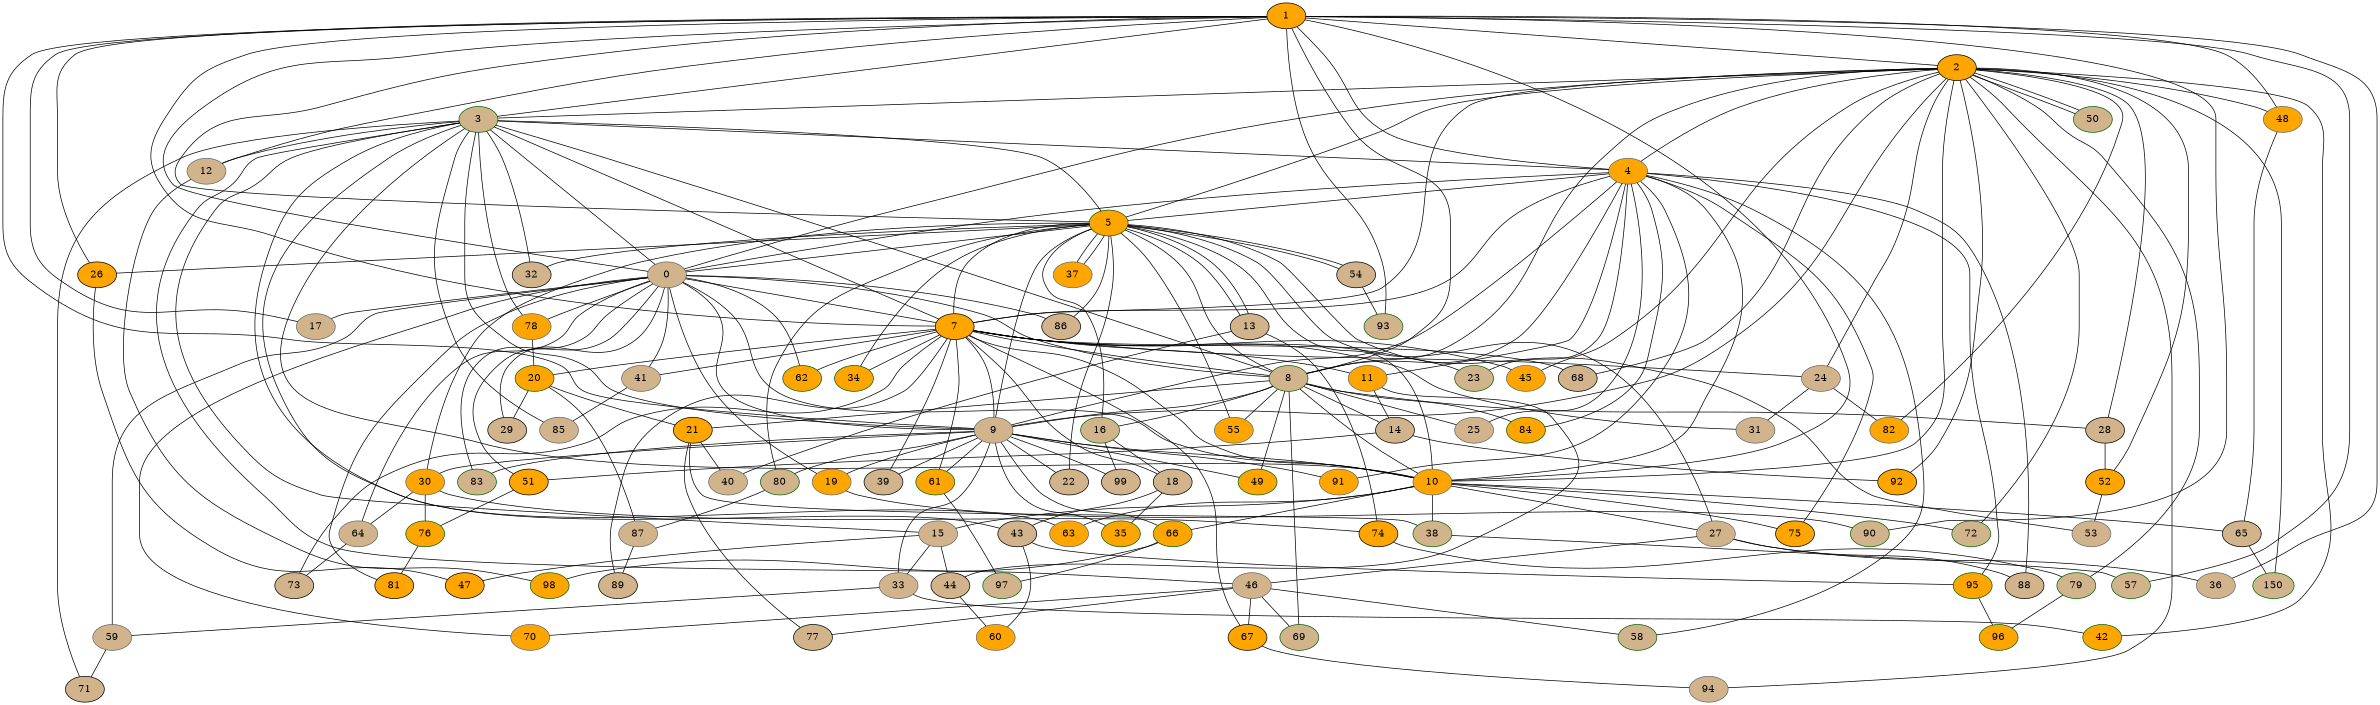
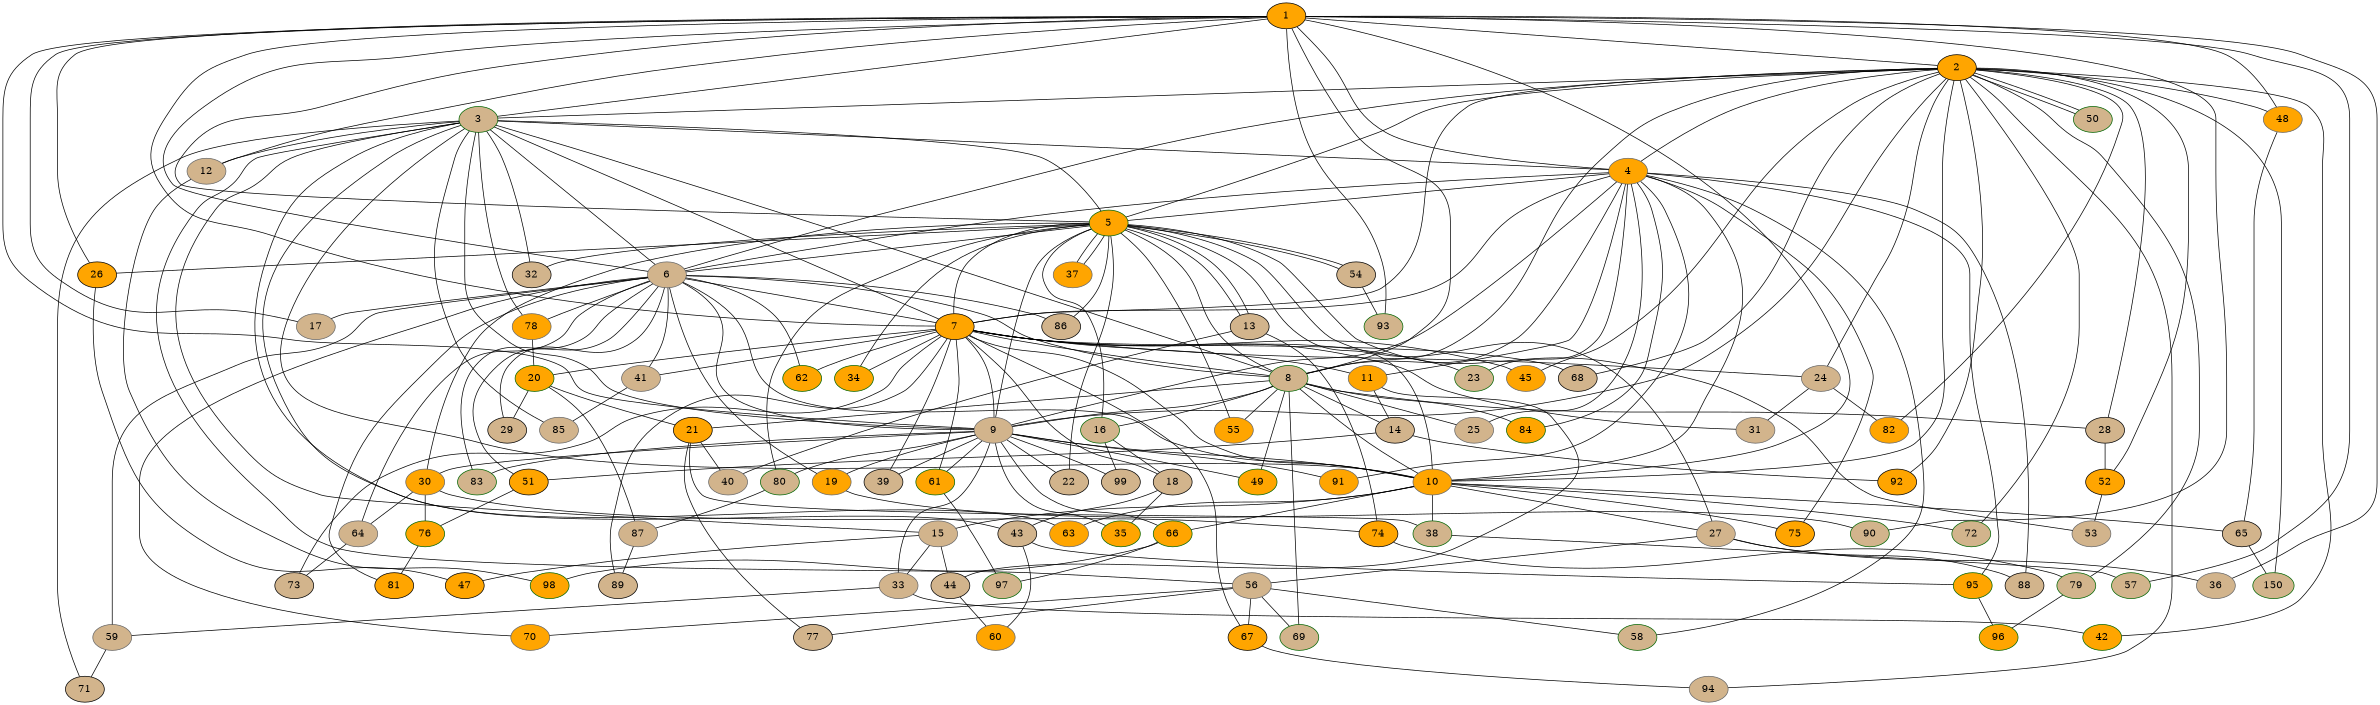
node "0": label "0" -> "6"
node "46": label "46" -> "56"
